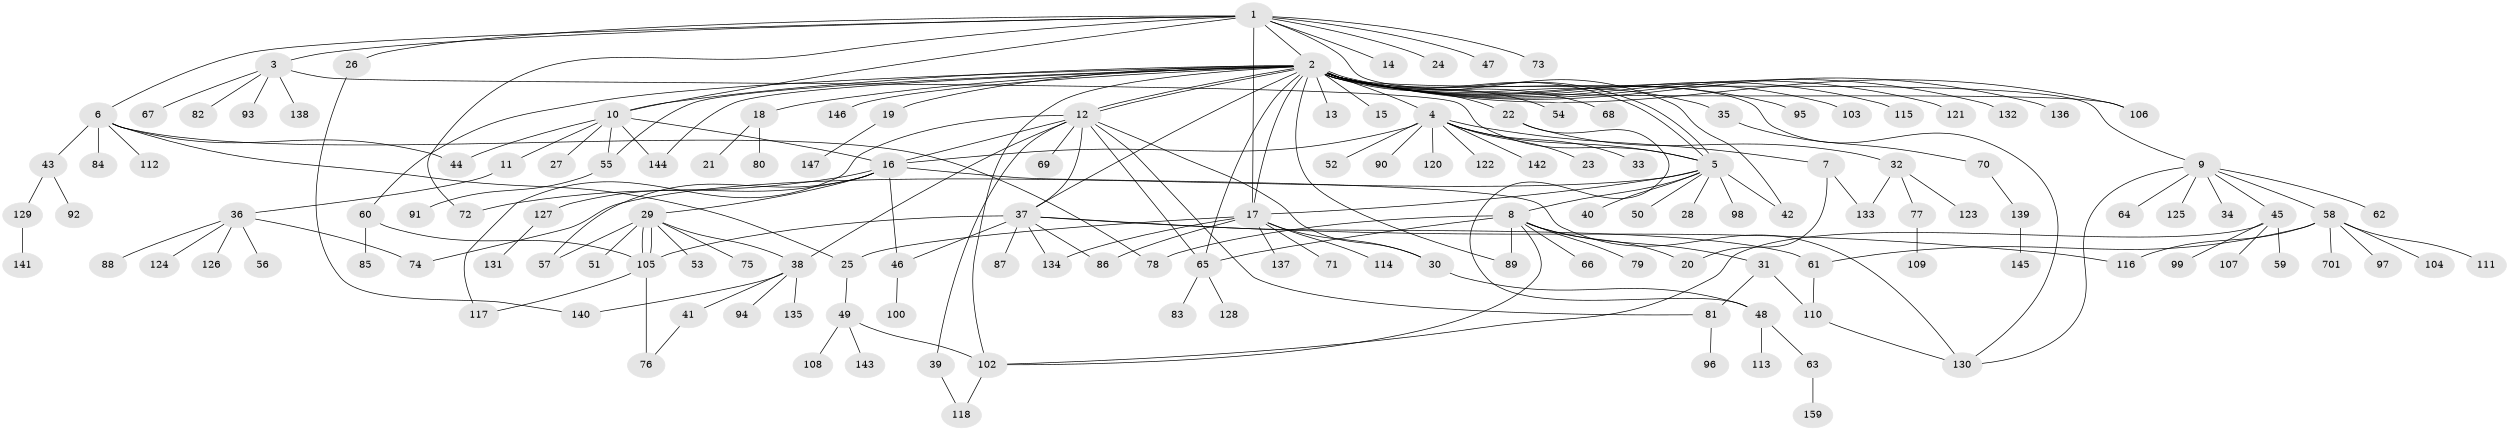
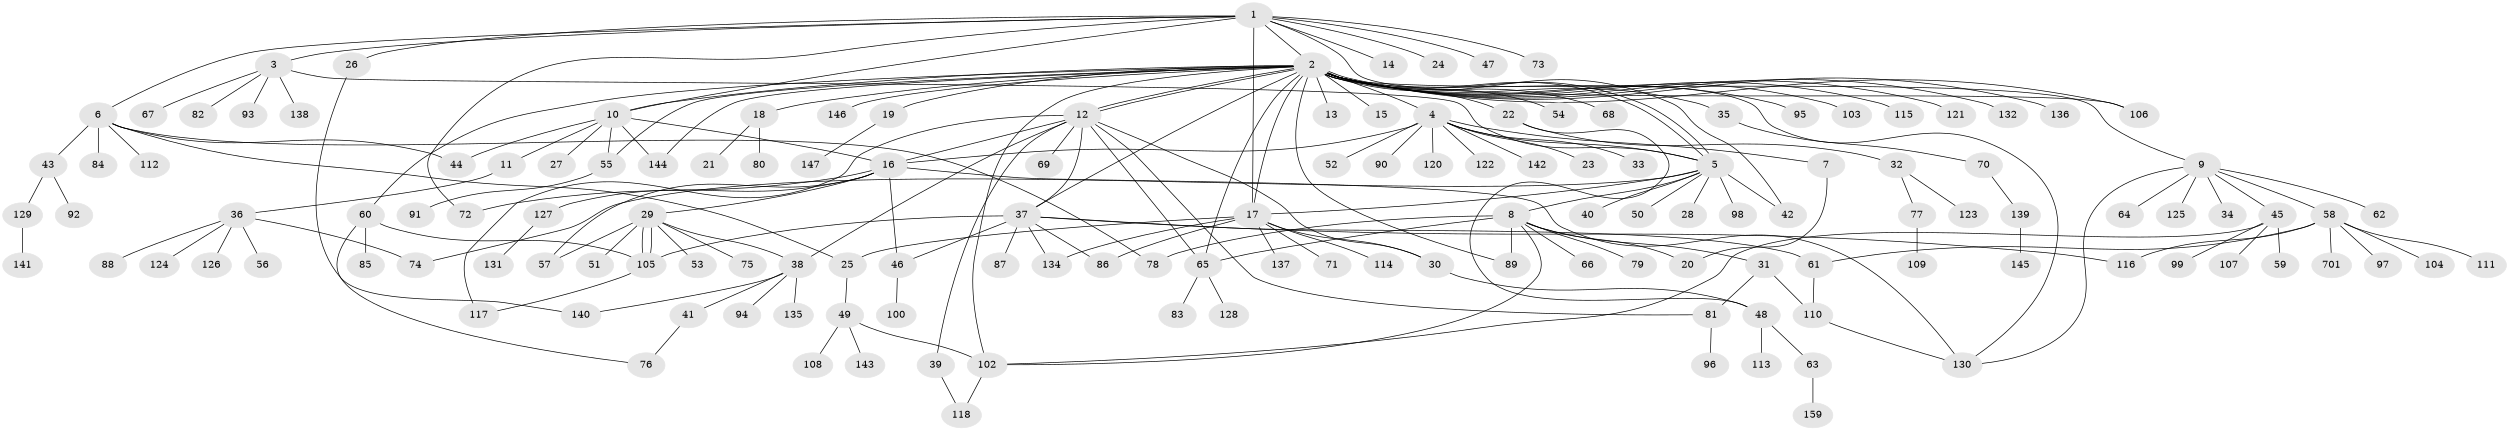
node "133": removed
edge "105" -- "76": now "60" -- "76"
